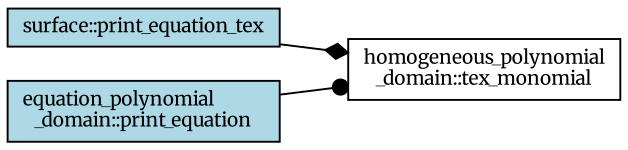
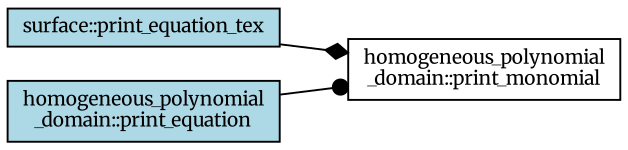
node "homogeneous_polynomial _domain::tex_monomial": label "homogeneous_polynomial _domain::tex_monomial" -> "homogeneous_polynomial _domain::print_monomial"
node "equation_polynomial _domain::print_equation": label "equation_polynomial _domain::print_equation" -> "homogeneous_polynomial _domain::print_equation"
